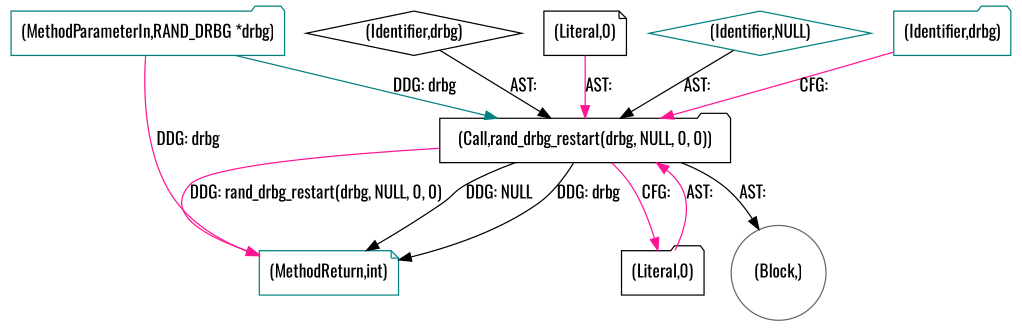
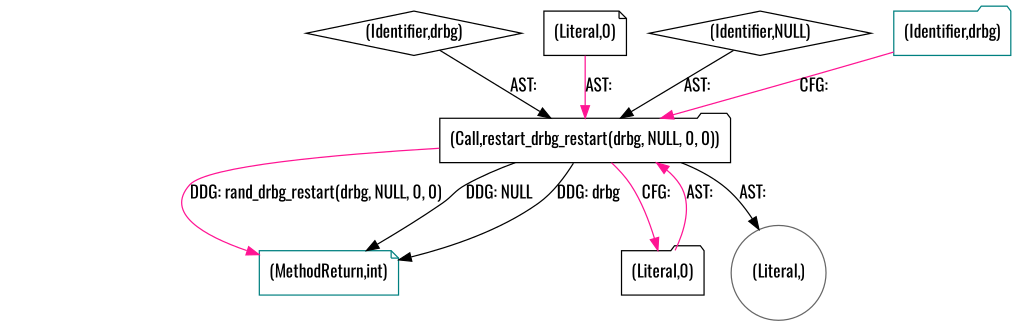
node "(MethodParameterIn,RAND_DRBG *drbg)": removed
node "(Identifier,NULL)": color teal -> black
node "(Call,rand_drbg_restart(drbg, NULL, 0, 0))": label "(Call,rand_drbg_restart(drbg, NULL, 0, 0))" -> "(Call,restart_drbg_restart(drbg, NULL, 0, 0))"
node "(Block,)": label "(Block,)" -> "(Literal,)"
